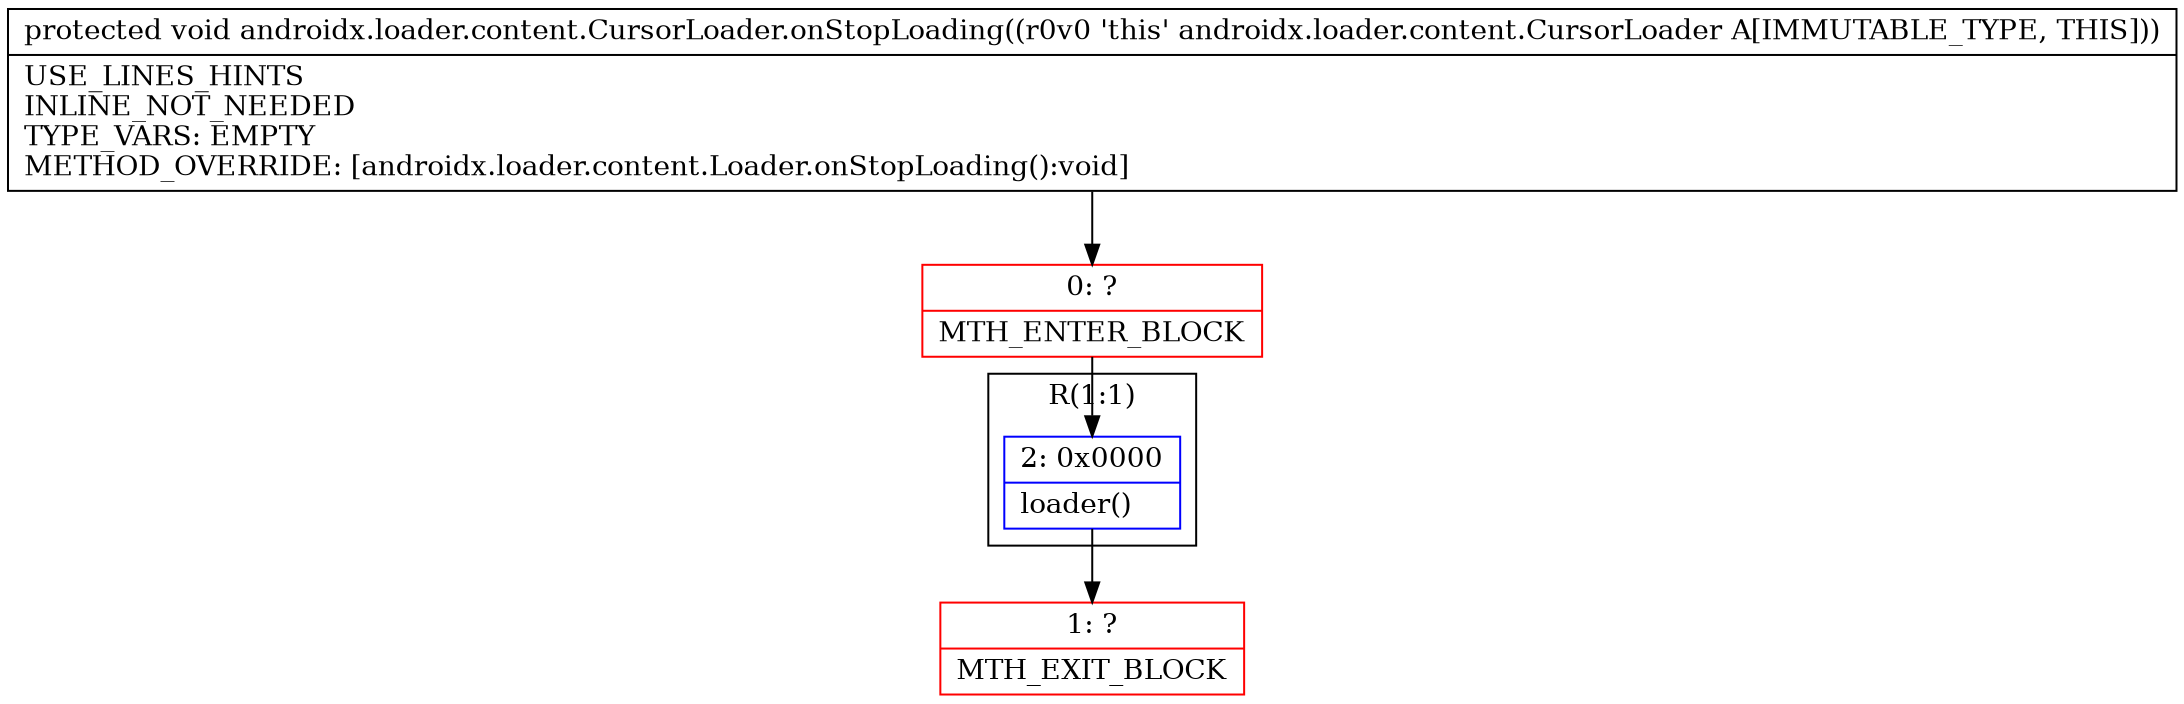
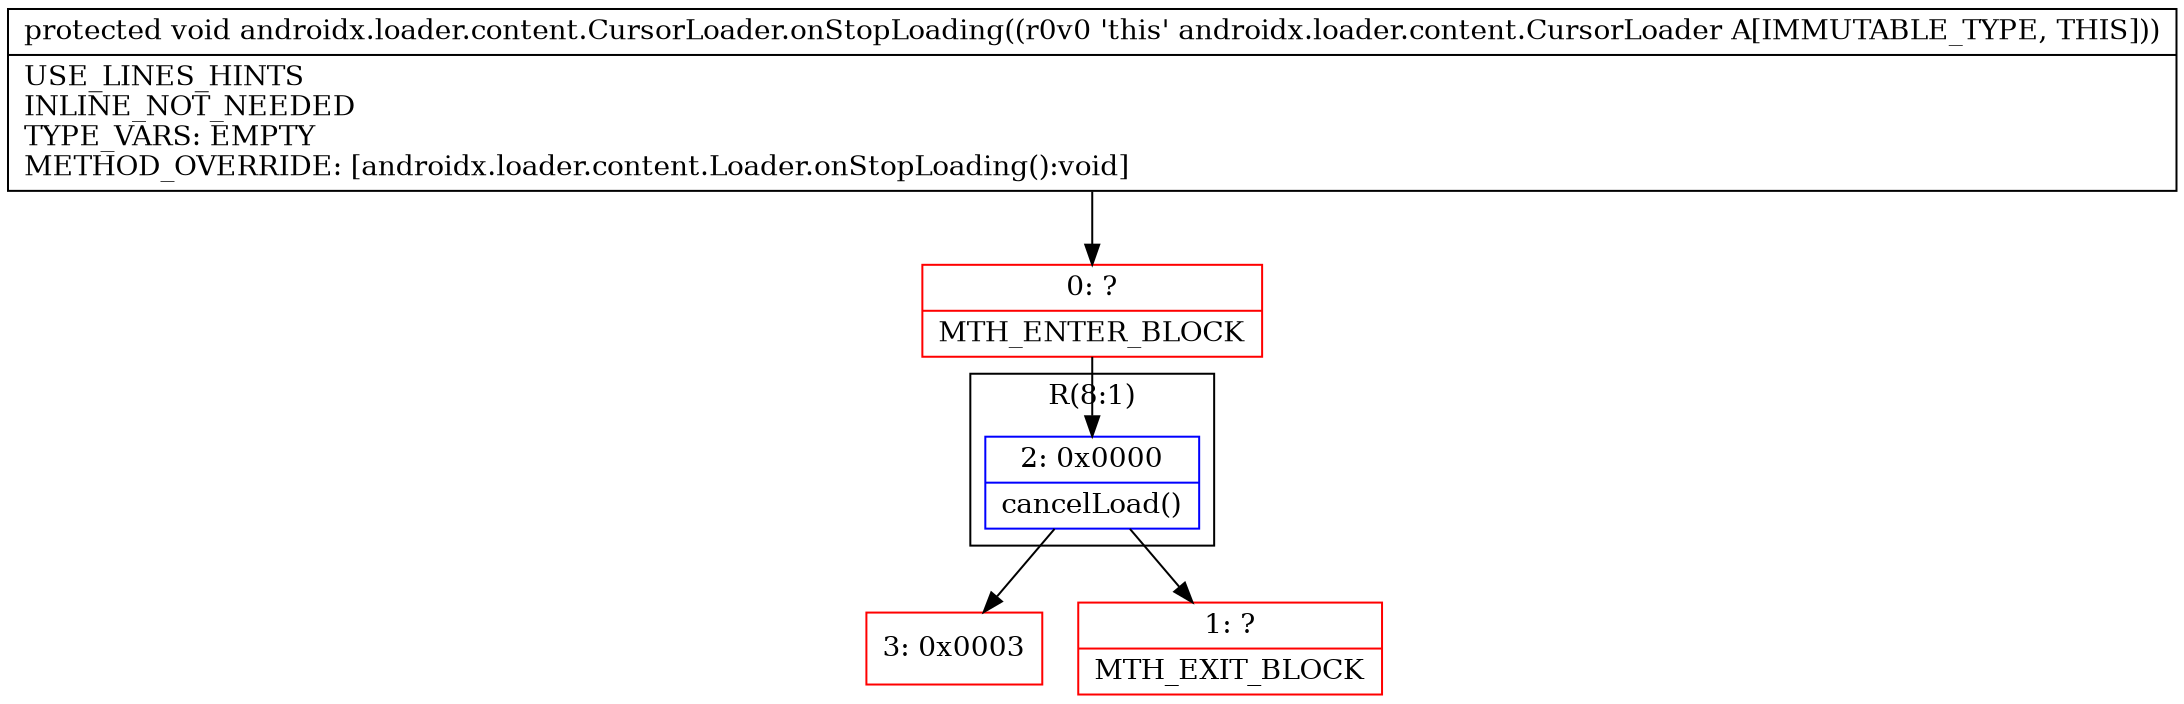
cluster "R(1:1)": label "R(1:1)" -> "R(8:1)"
node "2: 0x0000": text "loader()" -> "cancelLoad()"
node "3: 0x0003": added
